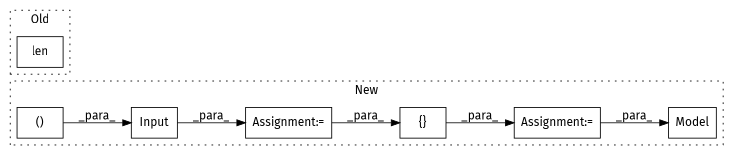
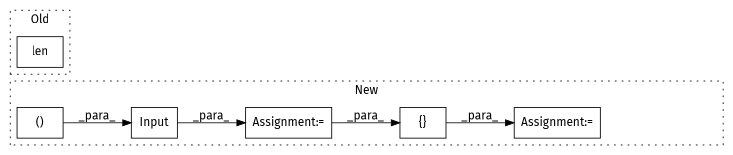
node "Model": removed
